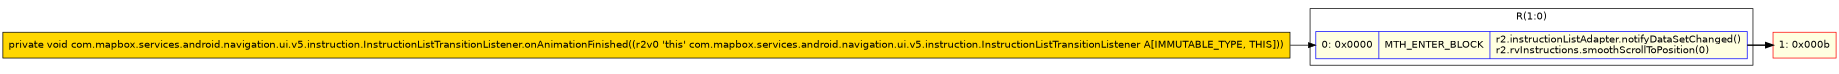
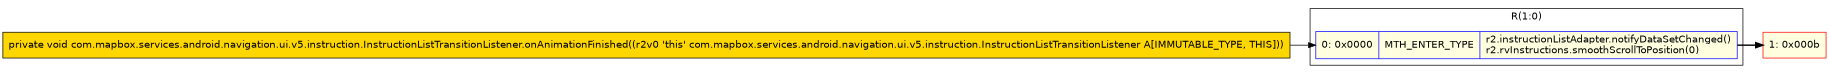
node "0: 0x0000": text "MTH_ENTER_BLOCK" -> "MTH_ENTER_TYPE"
